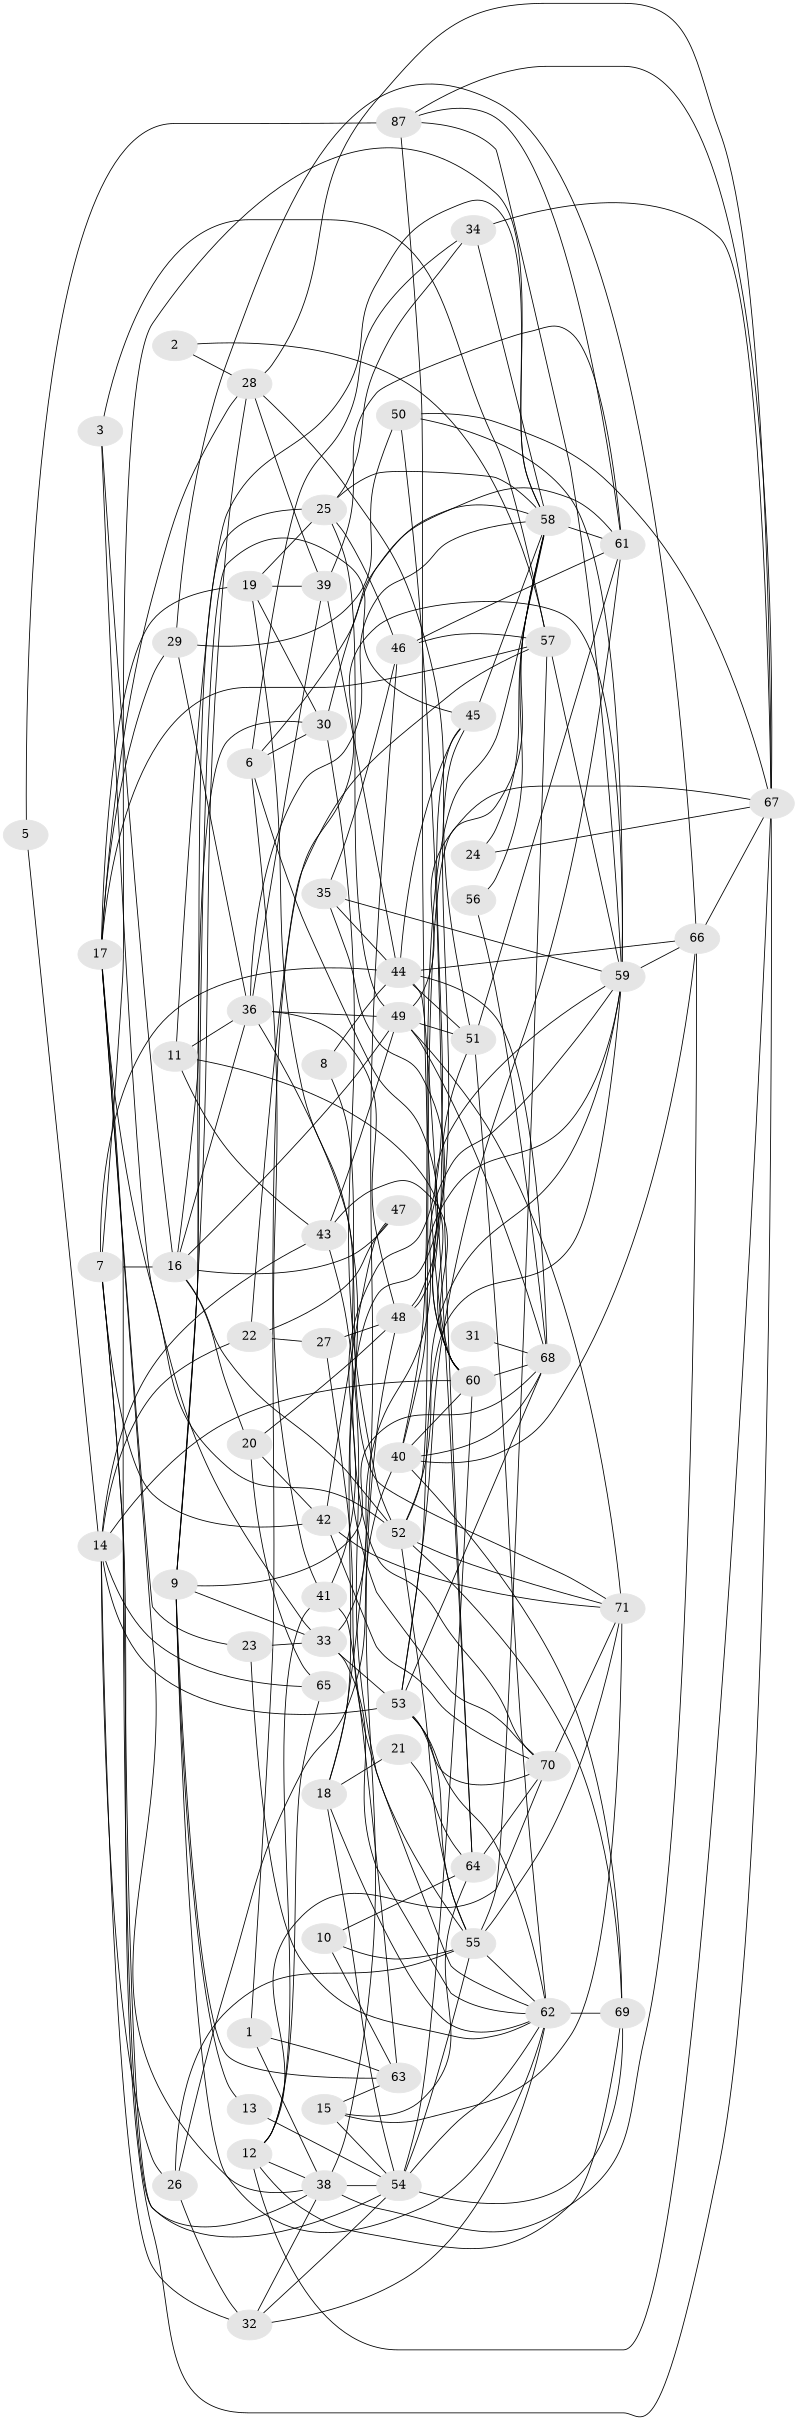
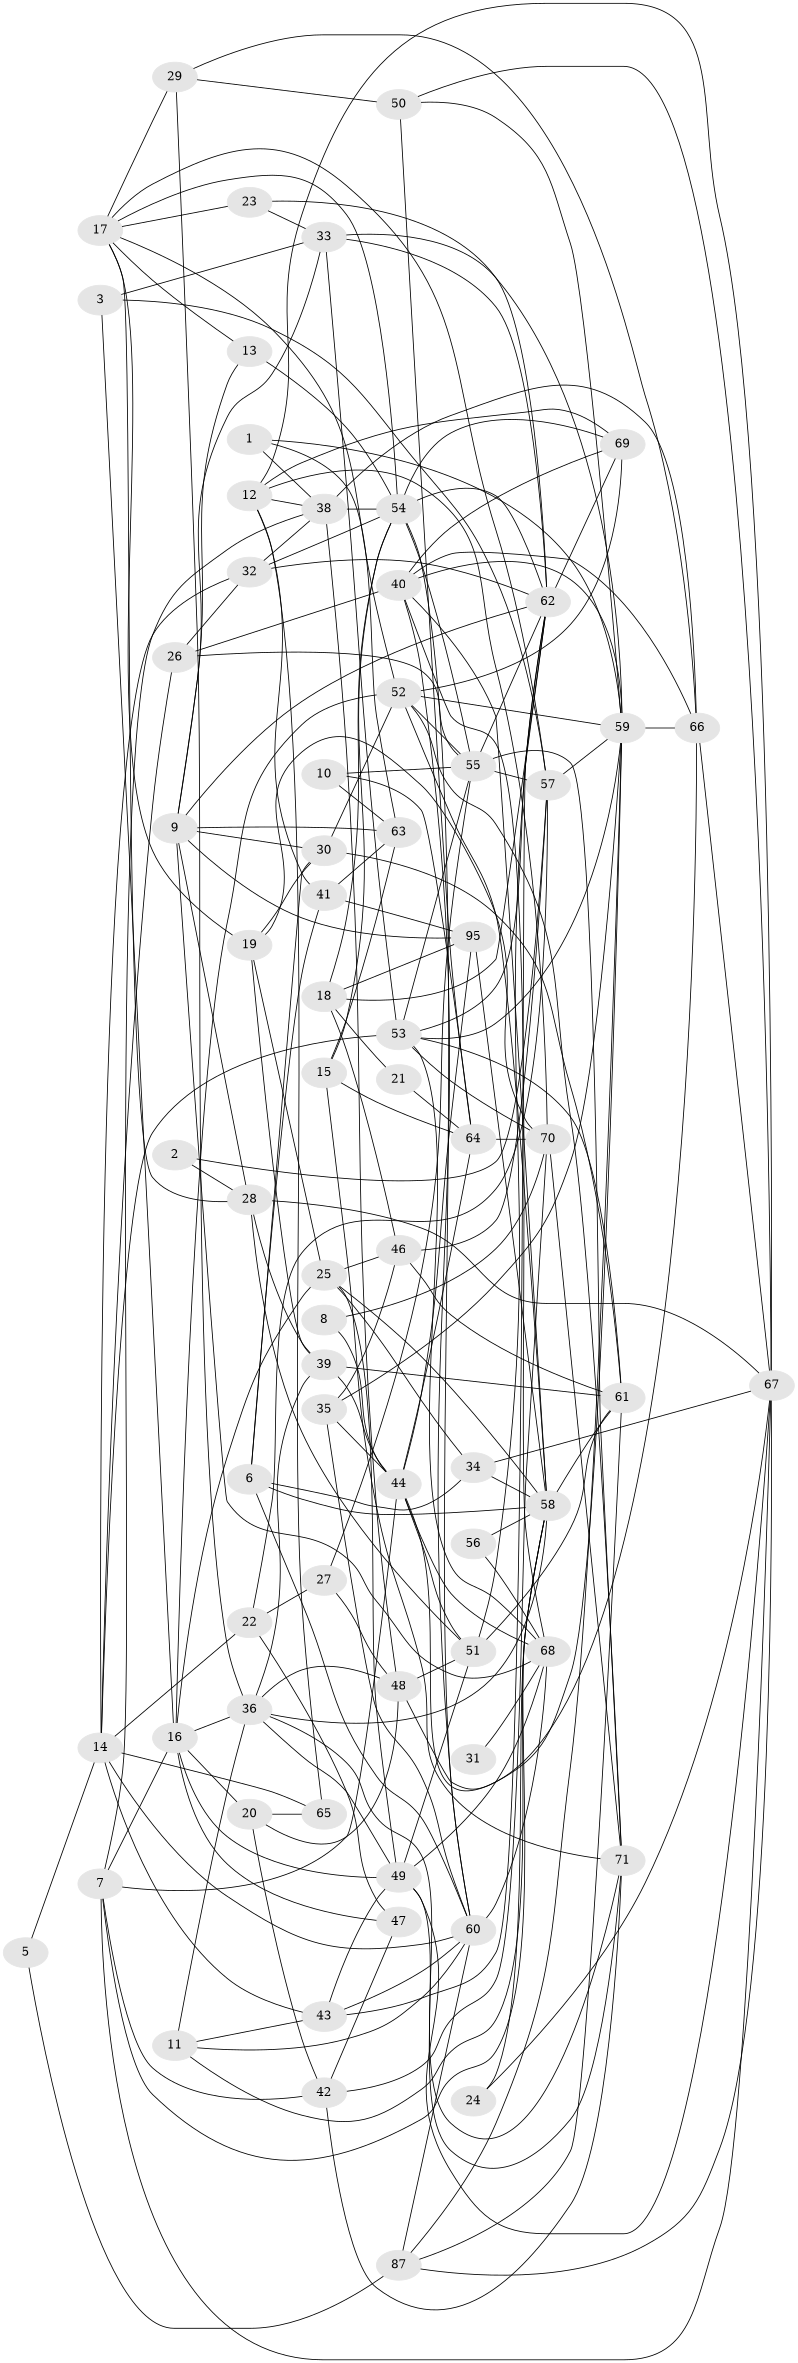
node "45": label "45" -> "95"
edge "17" -- "38": now "17" -- "13"
